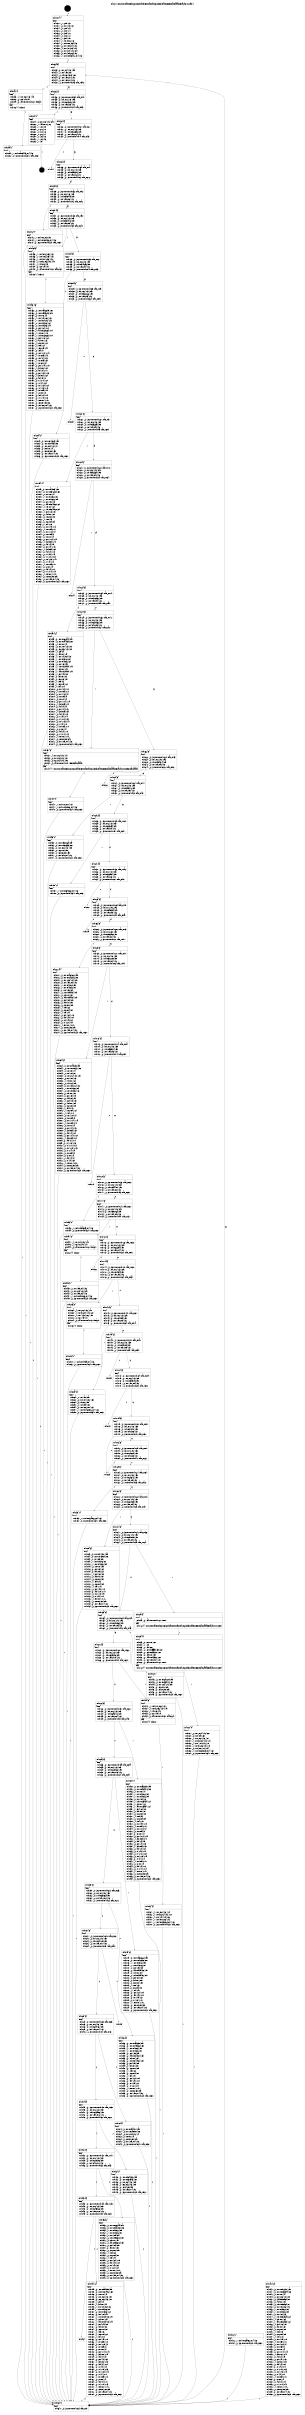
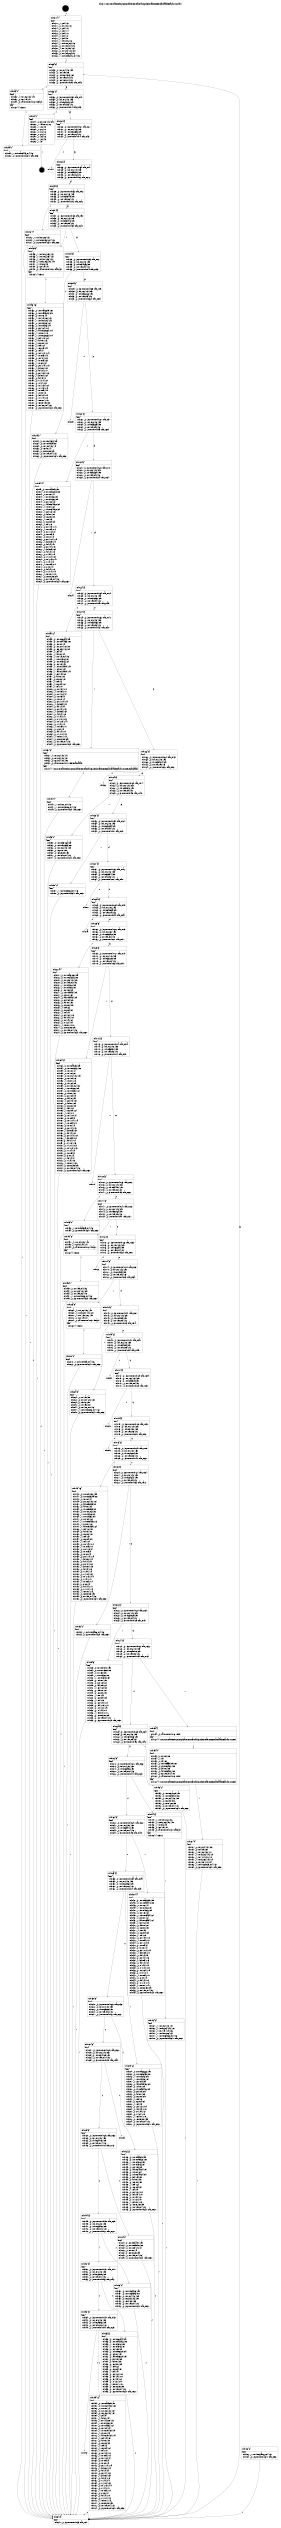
edge "0x4017f6 [25]" -> "0x4022dc": now "0x4017f6 [25]" -> "0x401d42 [165]"
